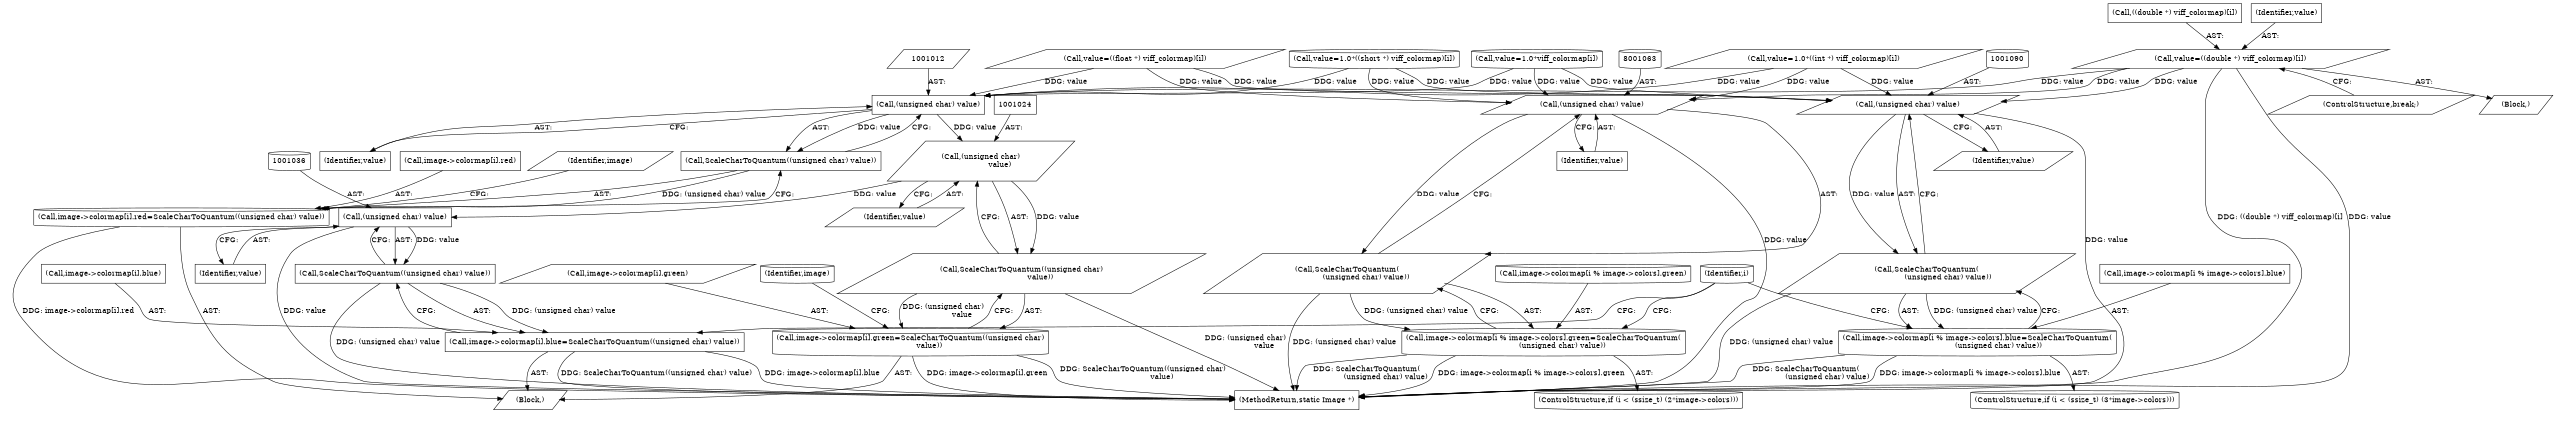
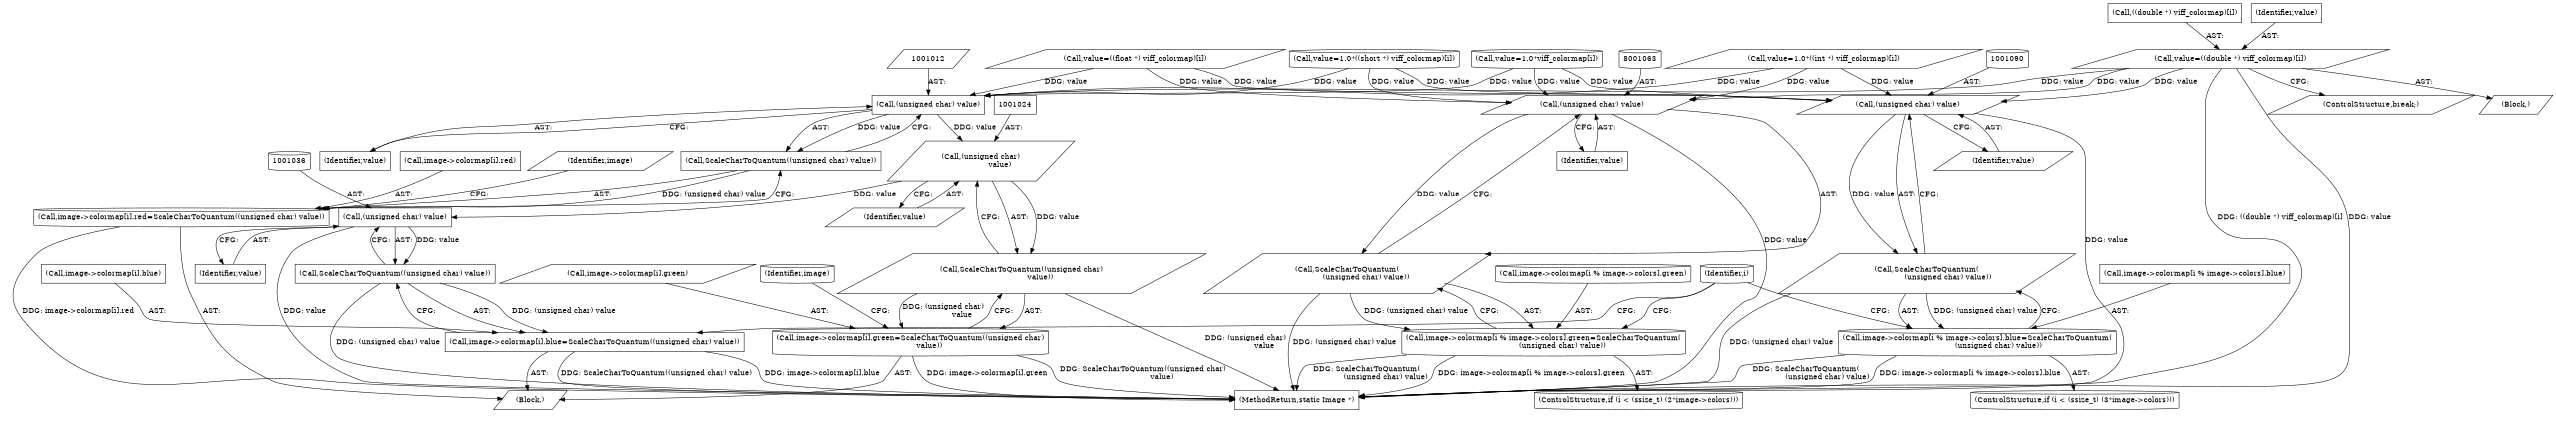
edge "(ControlStructure,break;)" -> "(Call,value=((double *) viff_colormap)[i])": reversed
